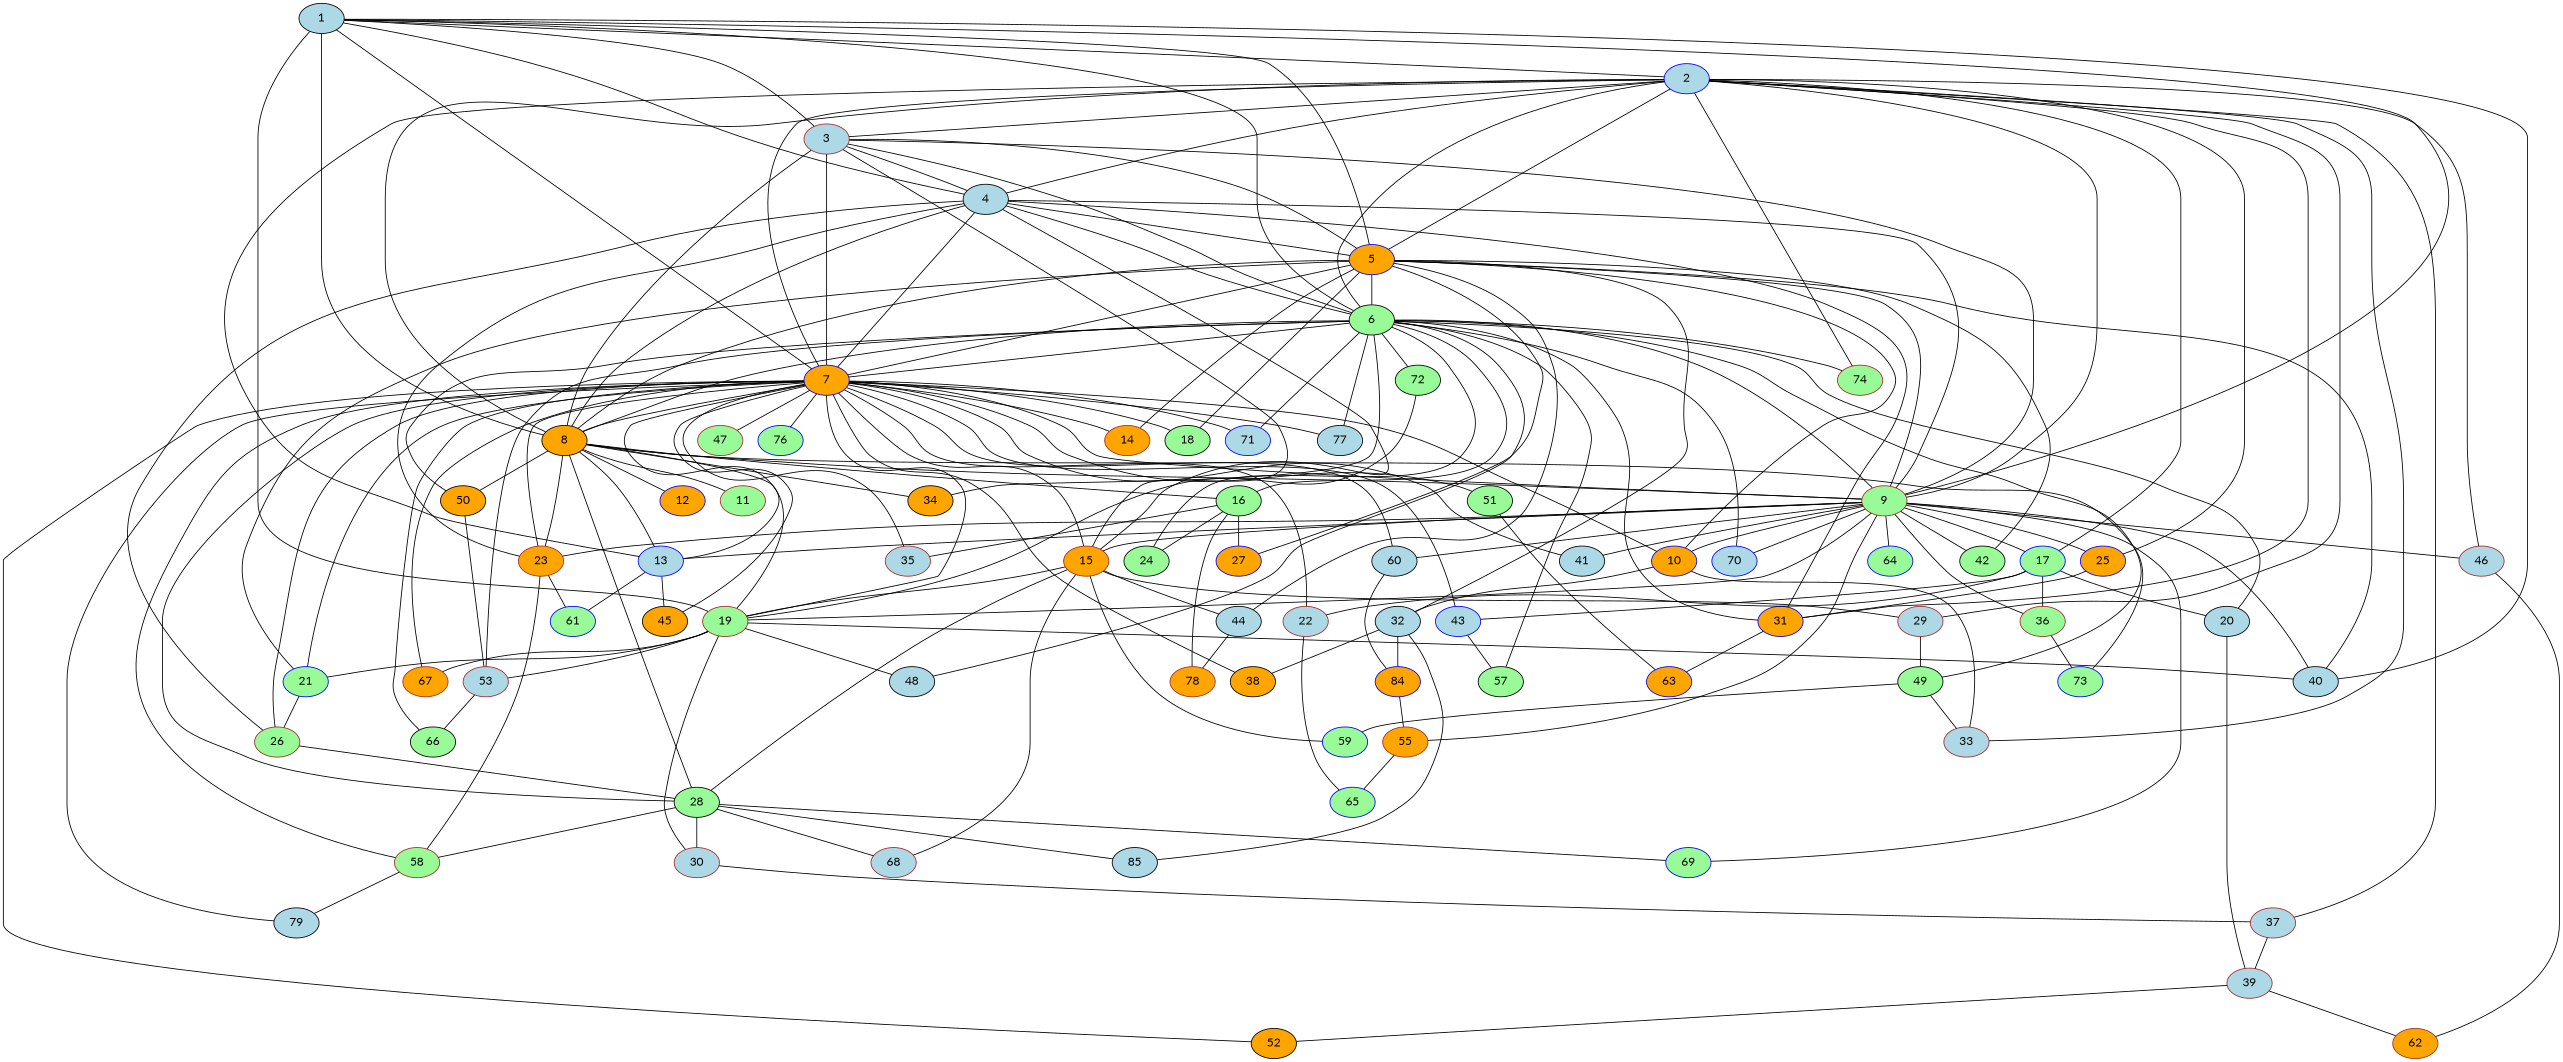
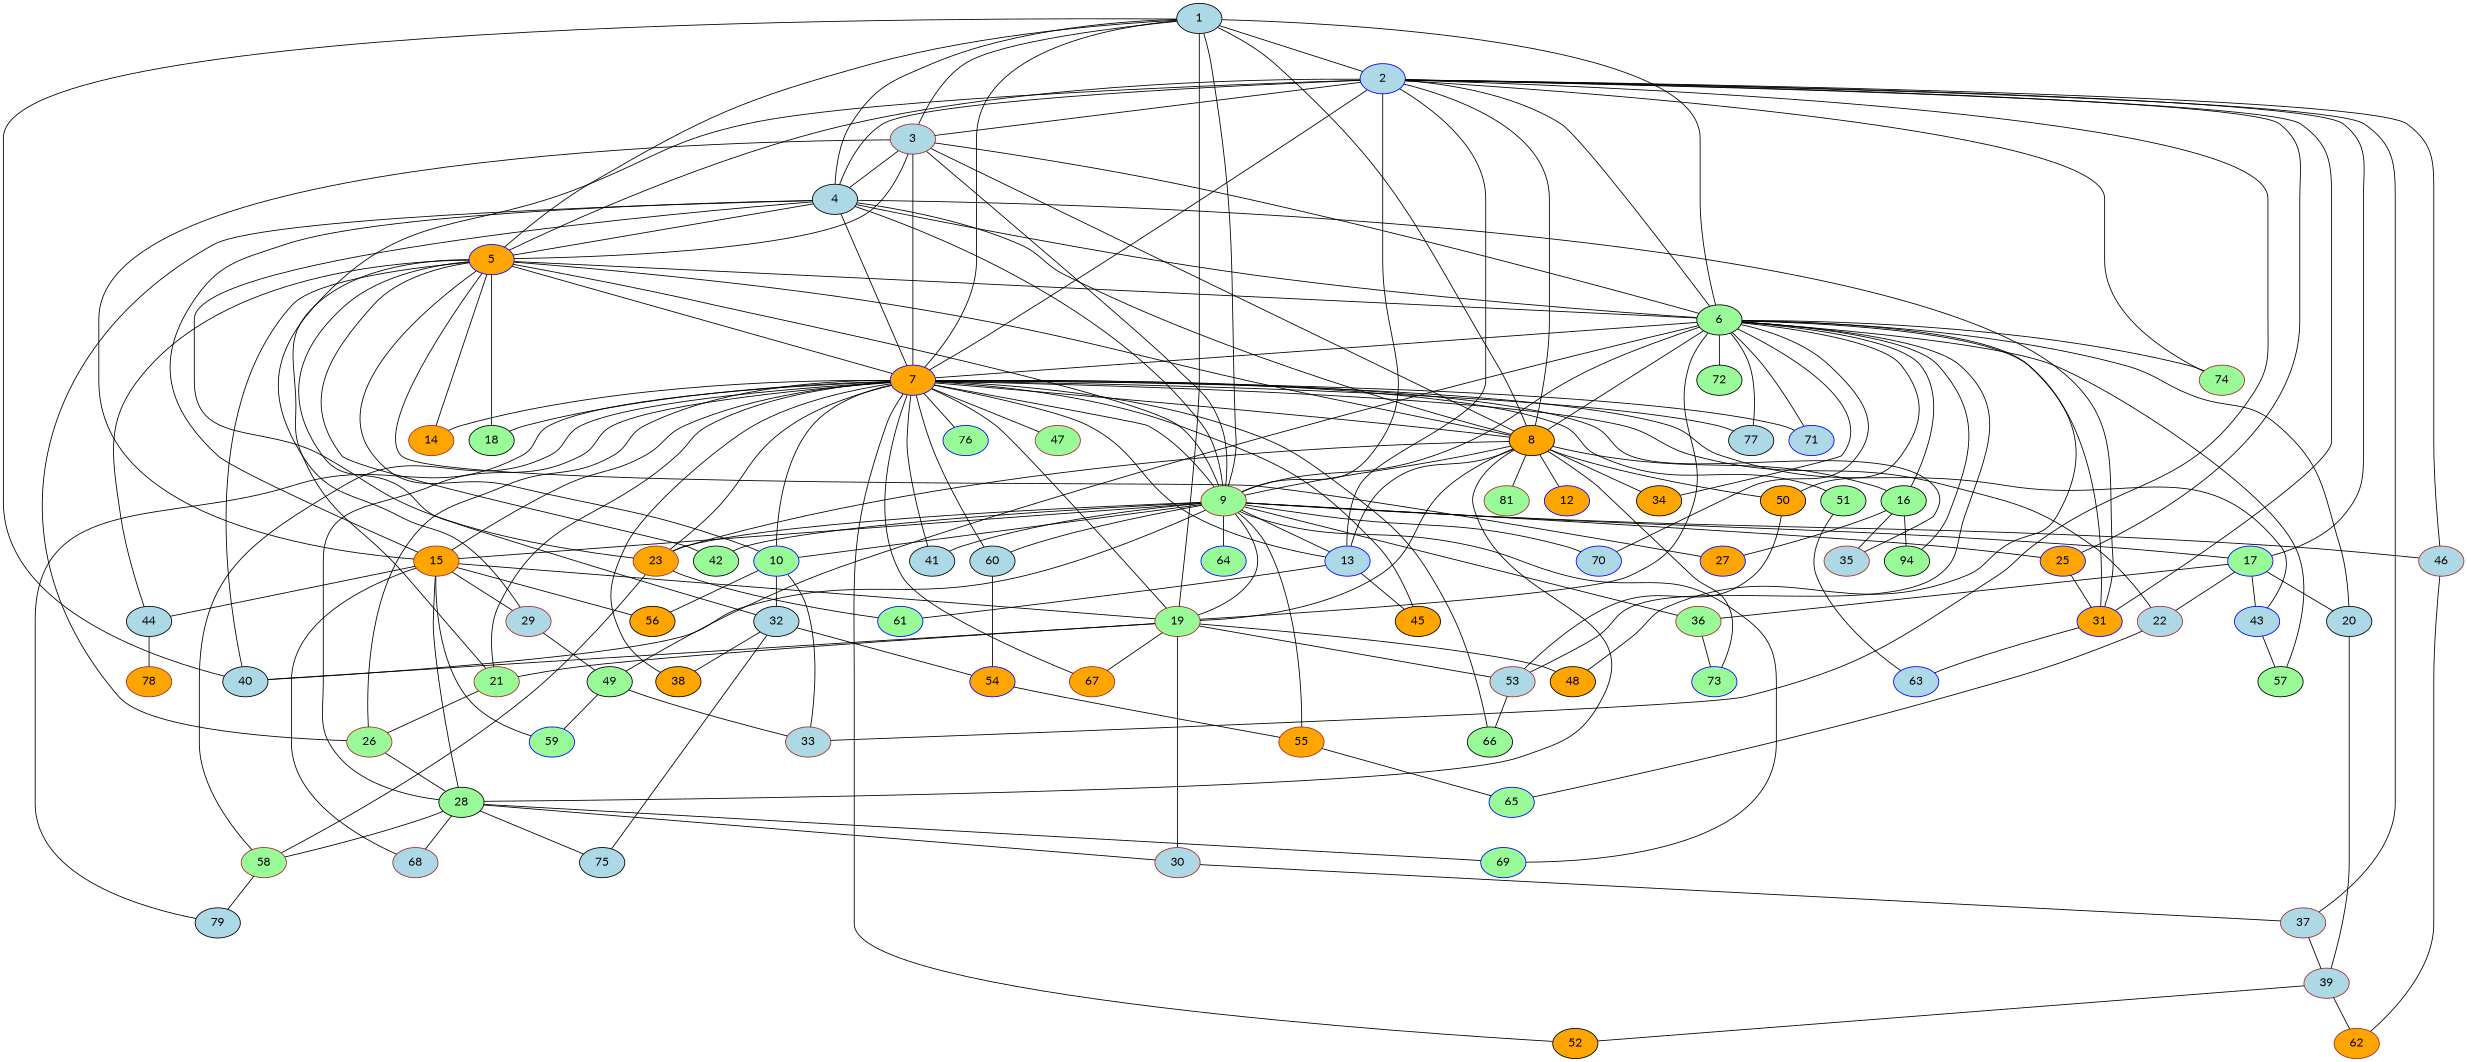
node "11": label "11" -> "81"
edge "72" -- "19": now "6" -- "19"
node "24": label "24" -> "94"
node "10": fillcolor orange -> palegreen
edge "16" -- "78": removed
node "56": added
node "21": color blue -> brown
node "48": fillcolor lightblue -> orange
node "84": label "84" -> "54"
node "63": fillcolor orange -> lightblue
node "85": label "85" -> "75"
